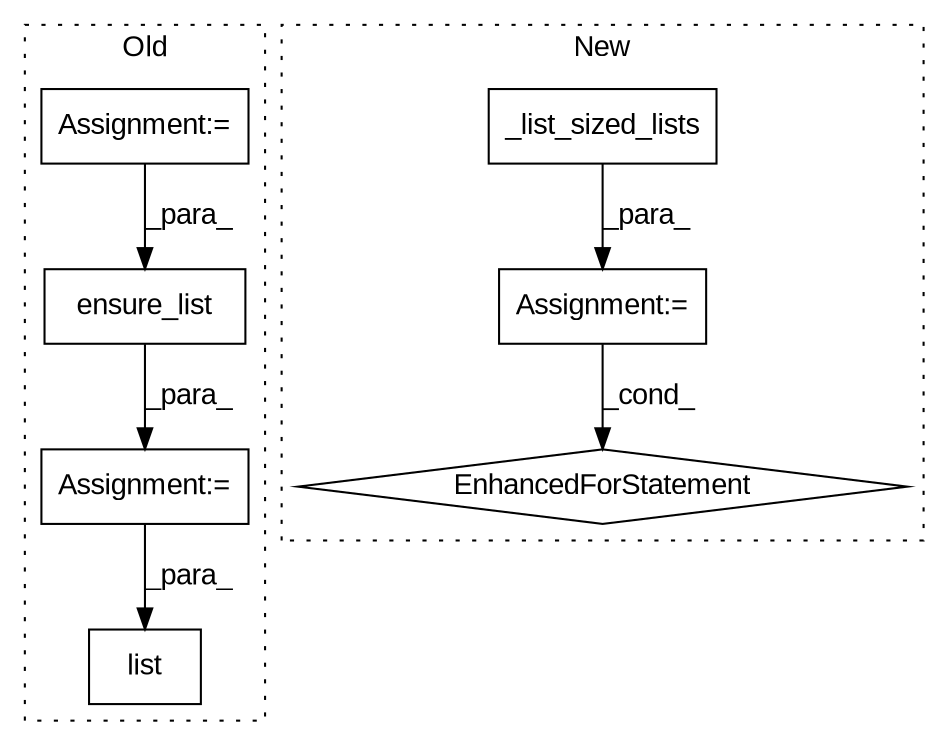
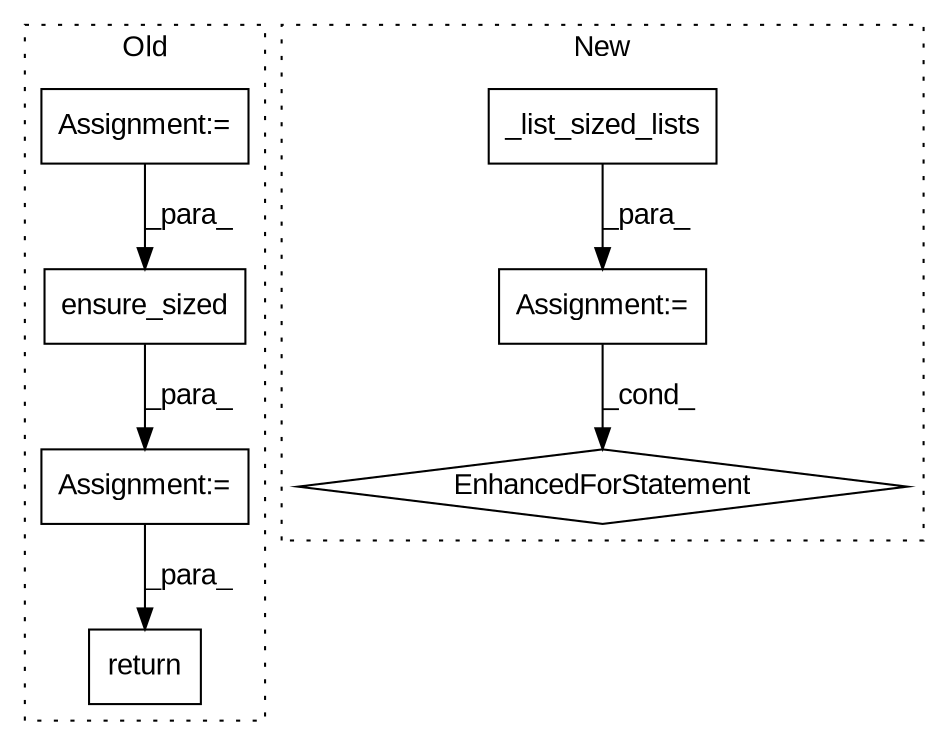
node "ensure_list": label "ensure_list" -> "ensure_sized"
node "list": label "list" -> "return"
